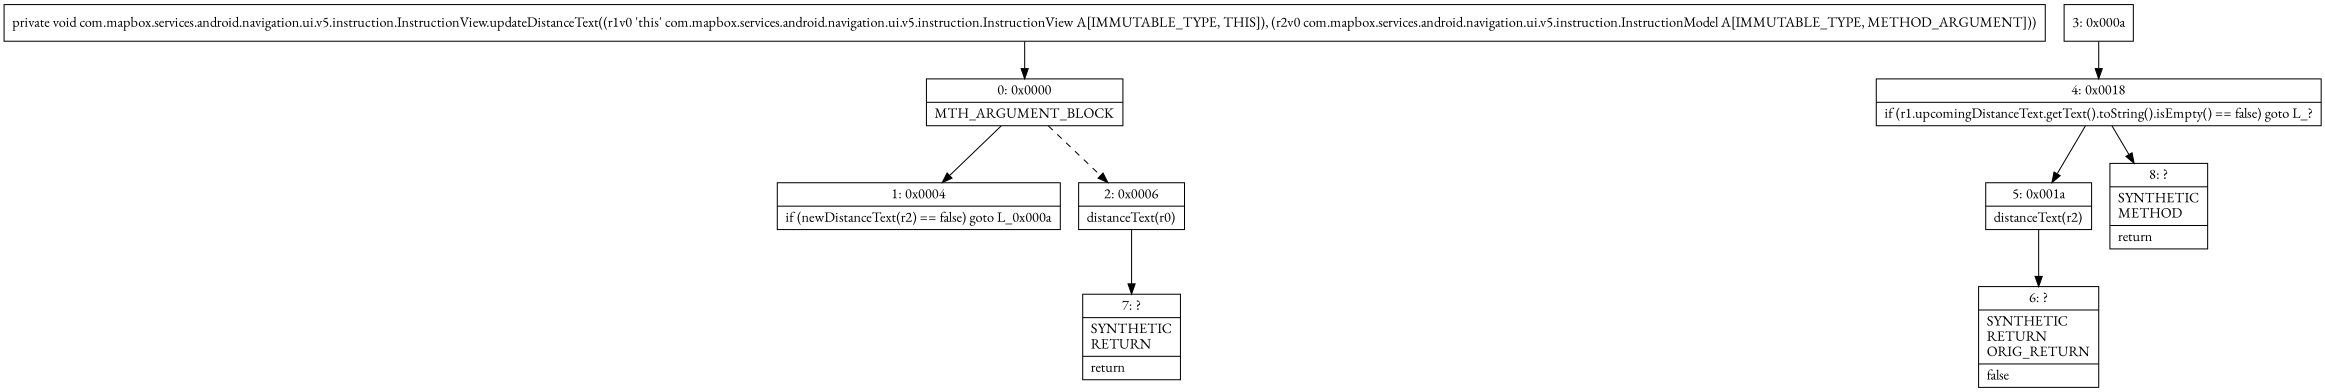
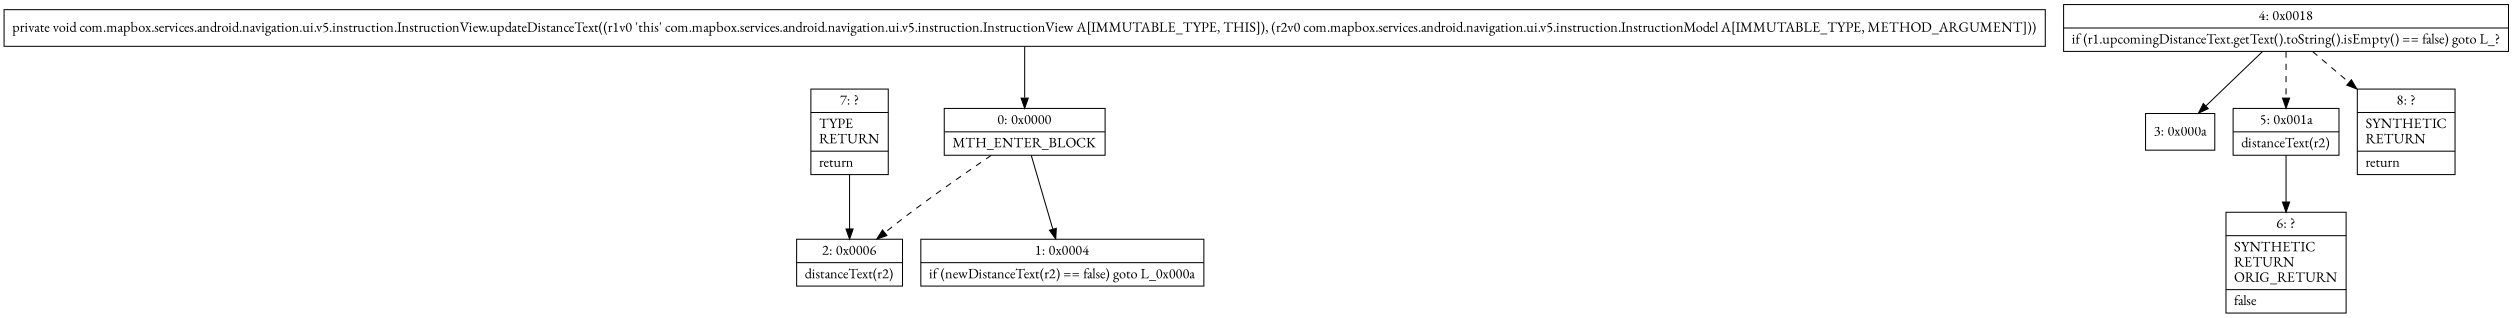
edge "3: 0x000a" -> "4: 0x0018": reversed
node "0: 0x0000": text "MTH_ARGUMENT_BLOCK" -> "MTH_ENTER_BLOCK"
edge "4: 0x0018" -> "8: ?": style solid -> dashed
edge "4: 0x0018" -> "5: 0x001a": style solid -> dashed
node "8: ?": text "METHOD" -> "RETURN"
node "2: 0x0006": text "distanceText(r0)" -> "distanceText(r2)"
edge "2: 0x0006" -> "7: ?": reversed
node "7: ?": text "SYNTHETIC" -> "TYPE"
